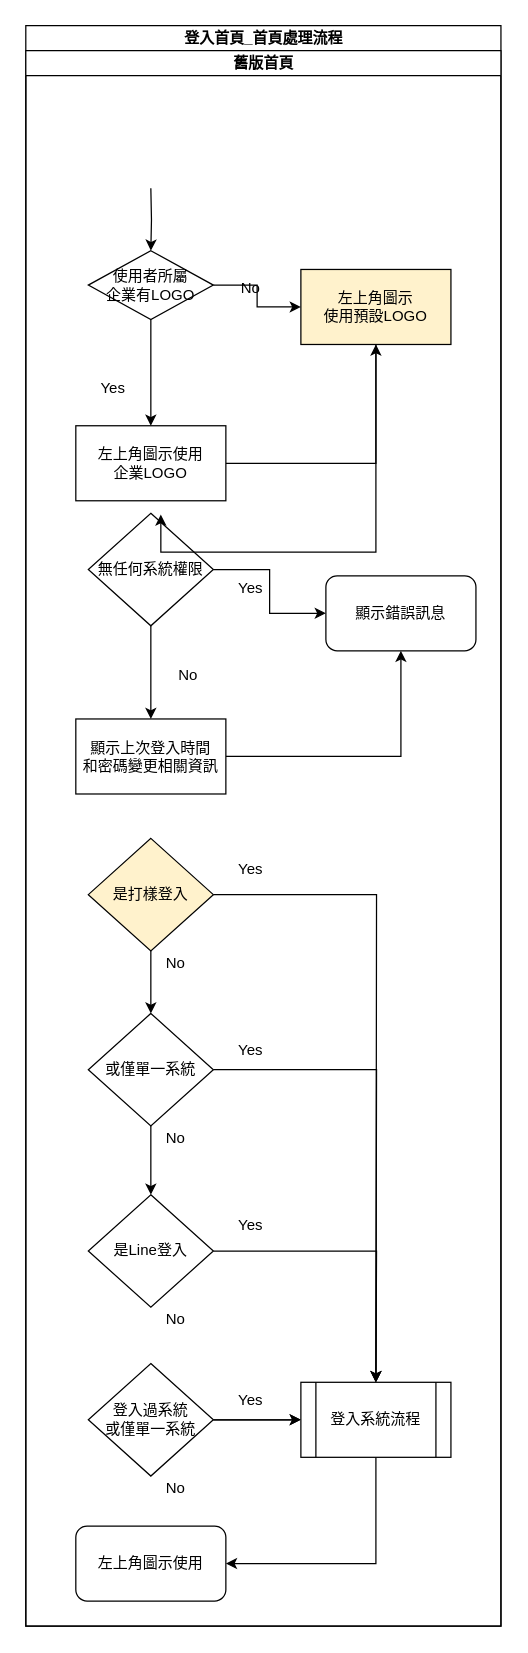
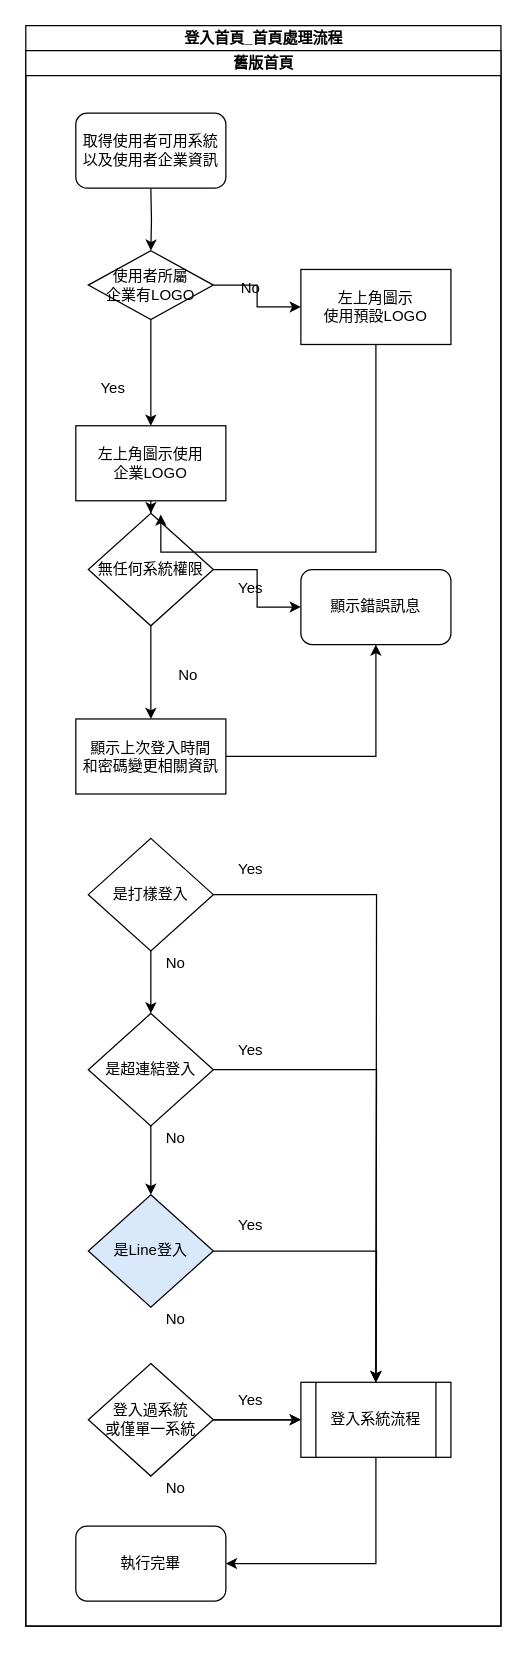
node "取得使用者可用系統以及使用者企業資訊": added
node "左上角圖示 使用預設LOGO": fillcolor #fff2cc -> #ffffff
edge "左上角圖示使用 企業LOGO" -> "左上角圖示 使用預設LOGO": now "左上角圖示使用 企業LOGO" -> "無任何系統權限"
node "顯示錯誤訊息": moved (401, 613) -> (376, 607)
node "是打樣登入": fillcolor #fff2cc -> #ffffff
node "或僅單一系統": label "或僅單一系統" -> "是超連結登入"
node "是Line登入": fillcolor #ffffff -> #dae8fc
node "左上角圖示使用": label "左上角圖示使用" -> "執行完畢"
